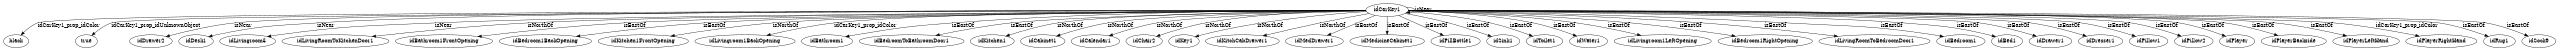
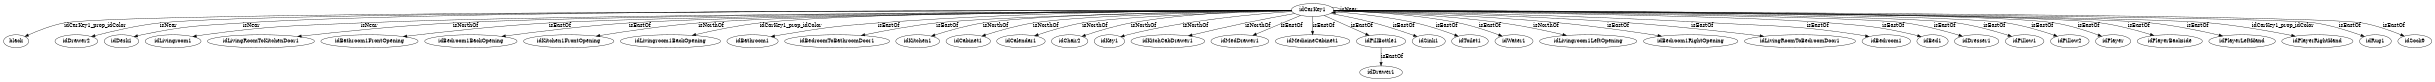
edge "idCarKey1" -> "idDrawer1": now "idPillBottle1" -> "idDrawer1"
edge "idCarKey1" -> "idLivingroom1LeftOpening": label "isEastOf" -> "isNorthOf"
node "true": removed
node "idLivingroom5": label "idLivingroom5" -> "idLivingroom1"
